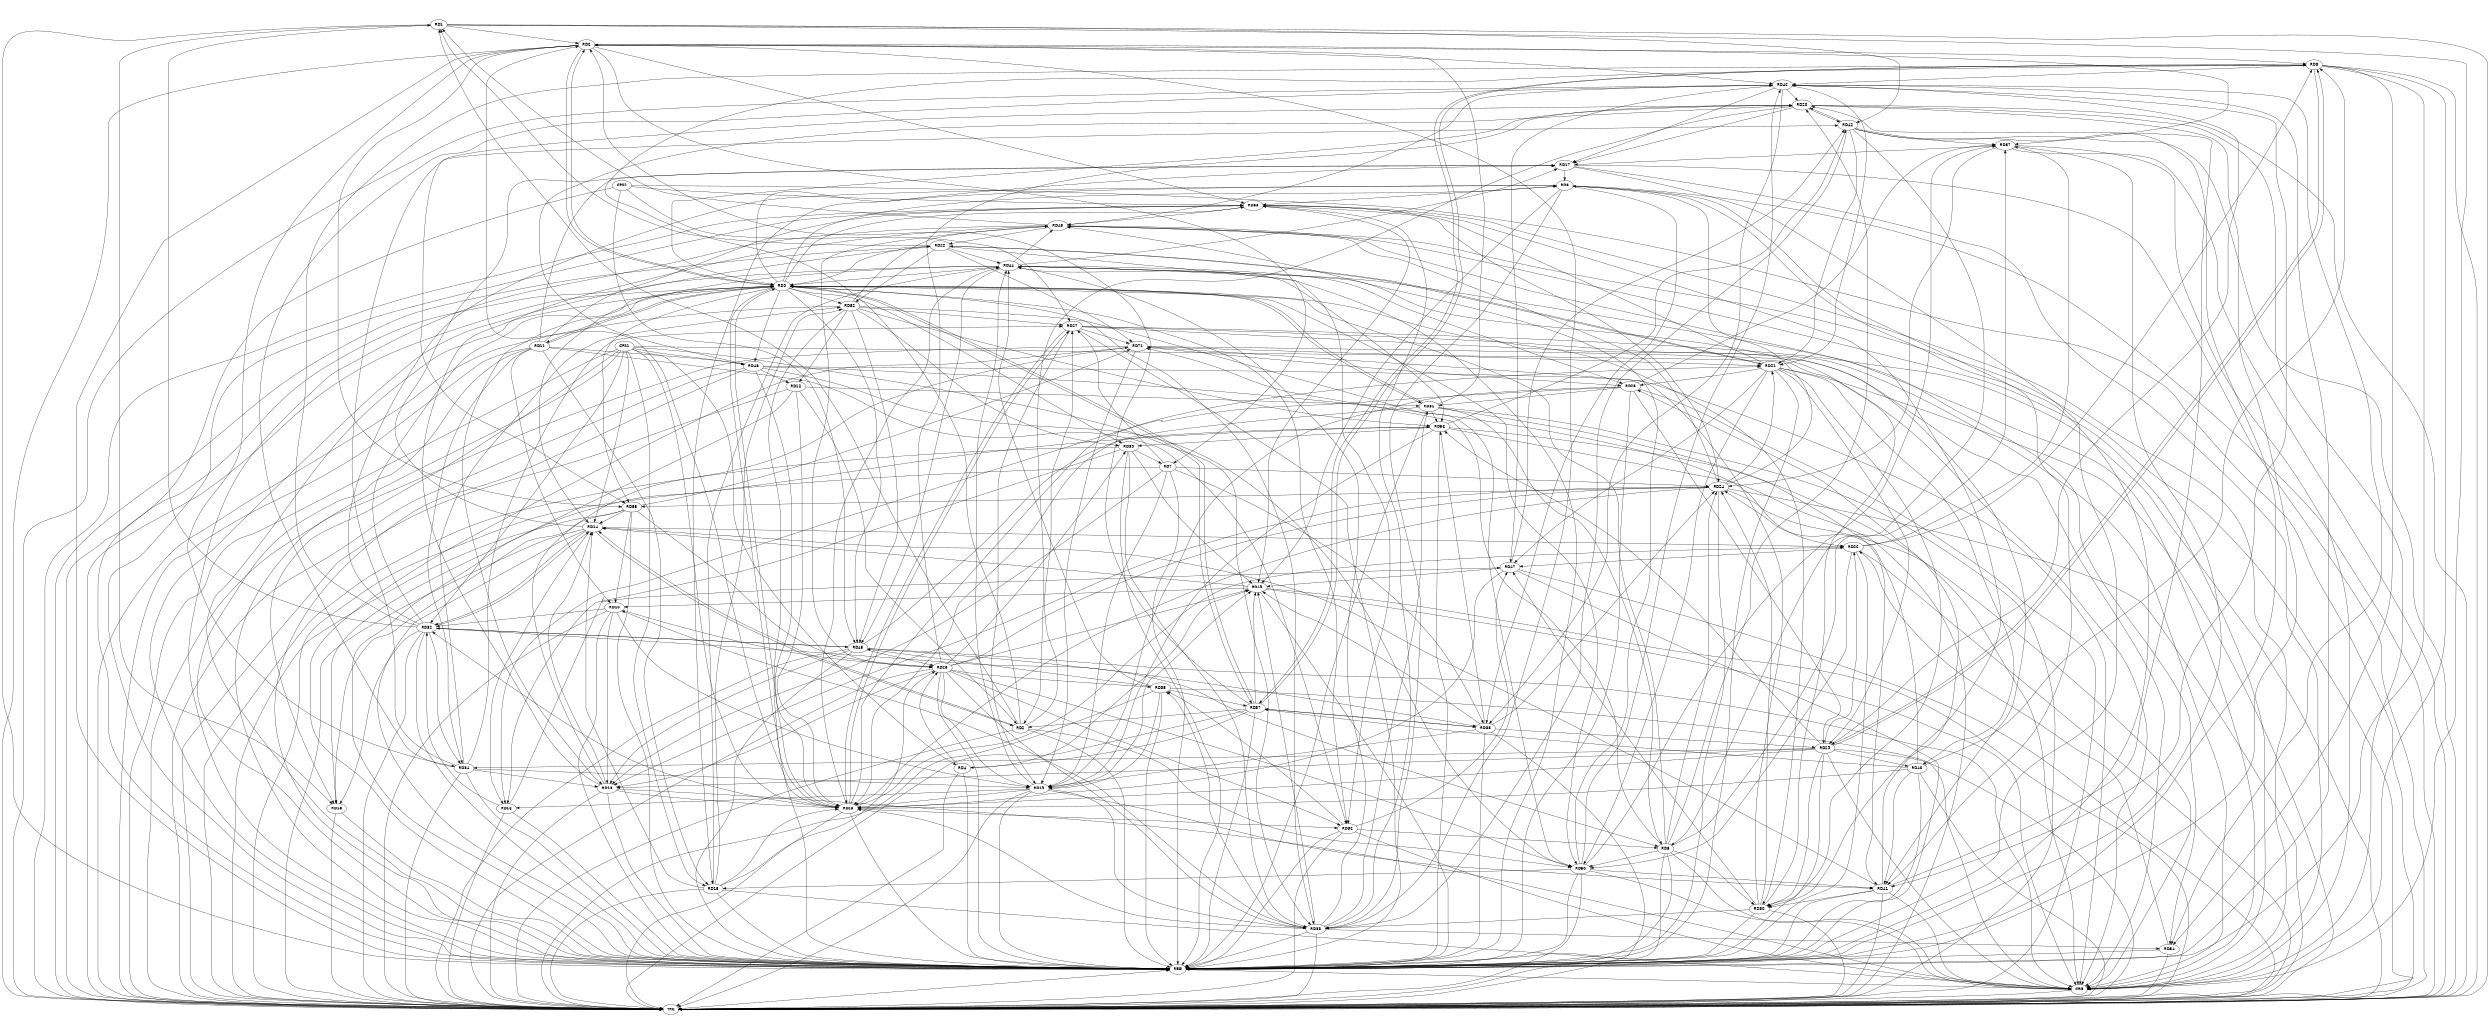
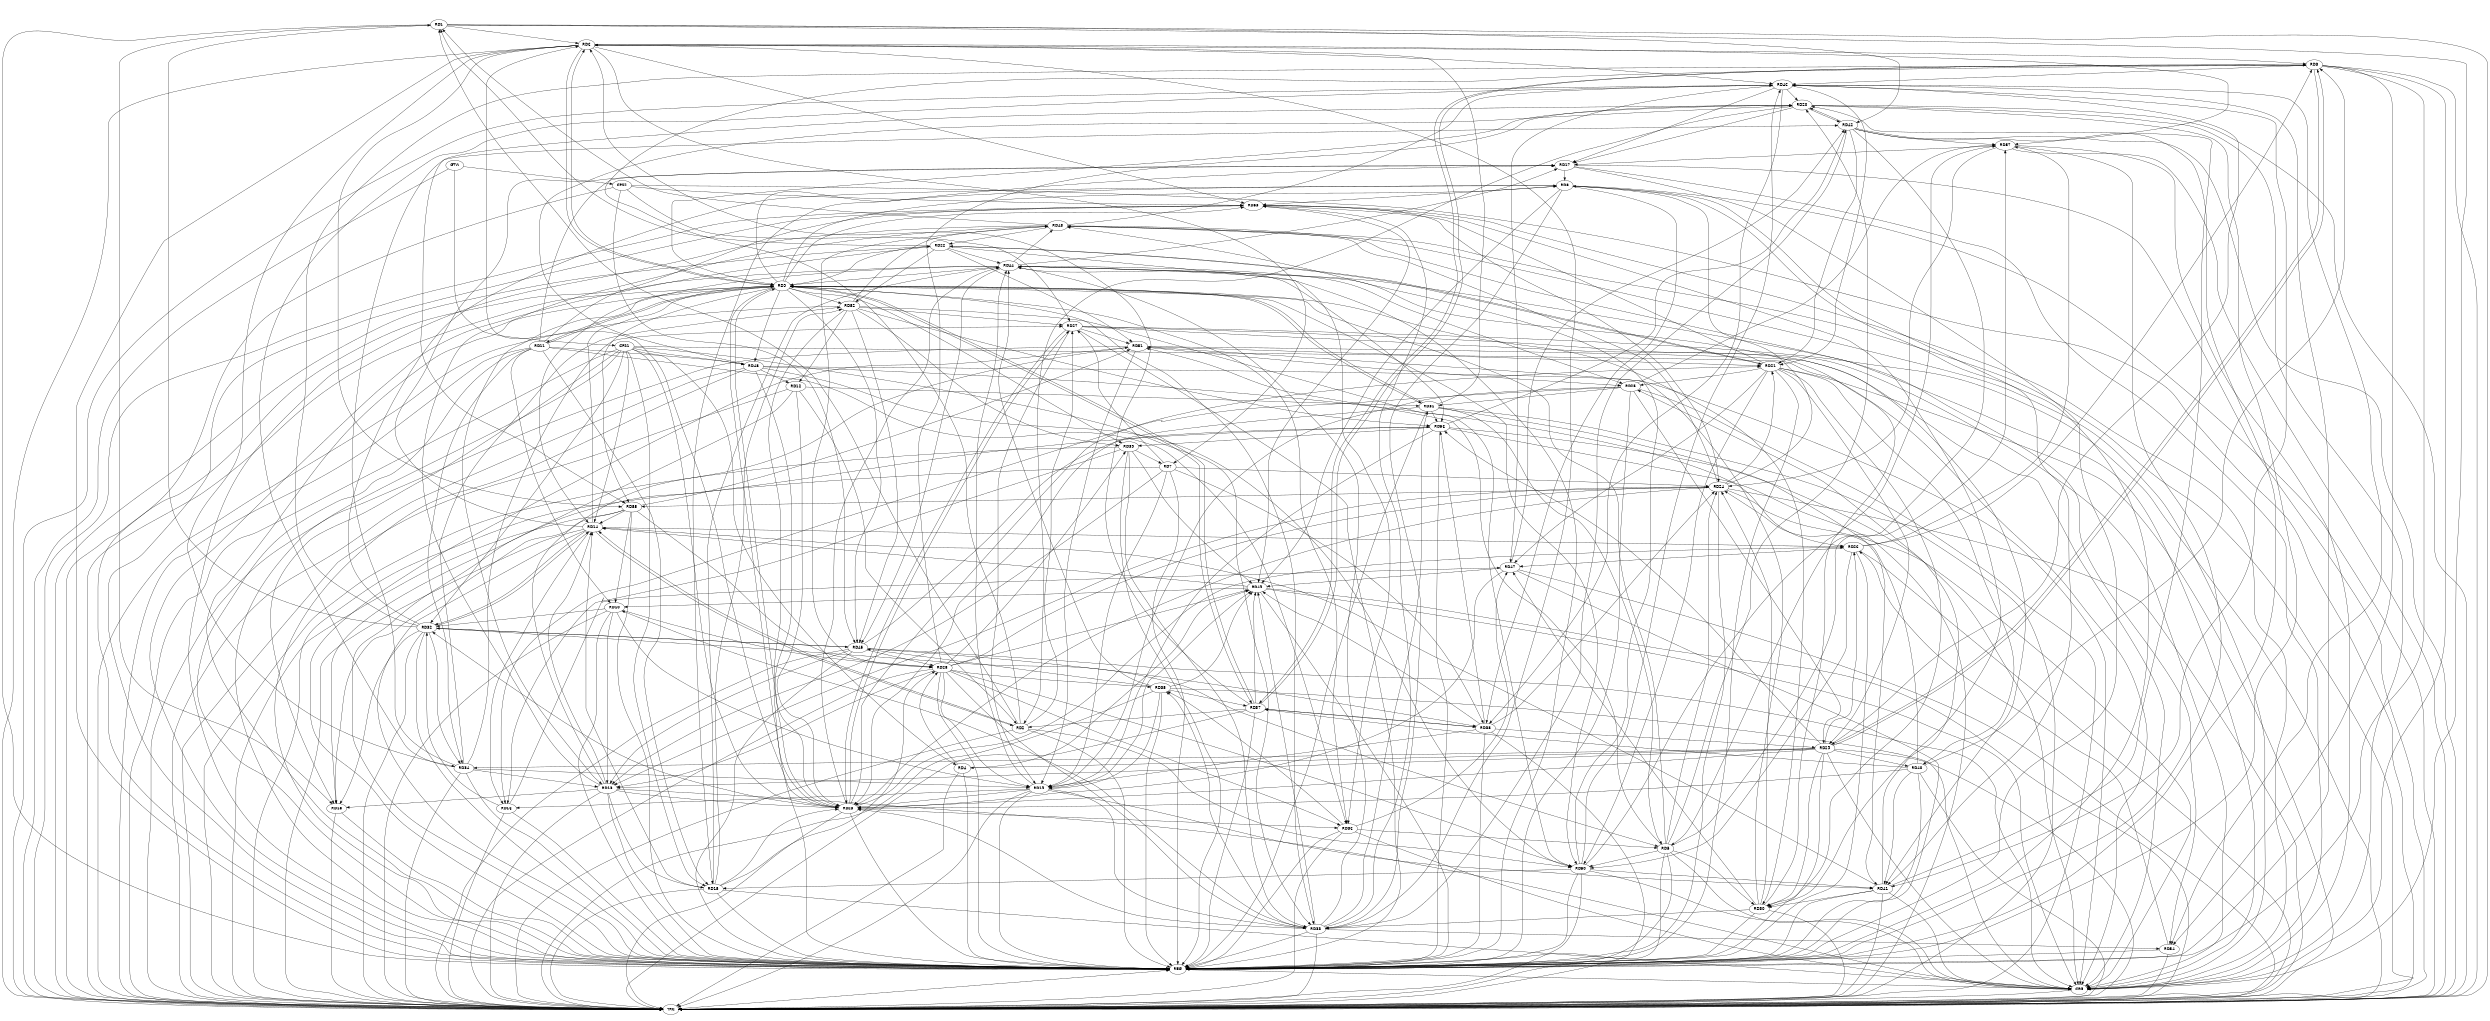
node "GTW": added
edge "RD53" -> "RD43": removed
node "RD71": label "RD71" -> "RD51"
edge "RD32" -> "RD9": now "RD14" -> "RD9"
edge "RD35" -> "RD49": added
edge "RD37" -> "RD4": now "RD29" -> "RD4"
edge "RD13" -> "RD18": added
edge "RD13" -> "RD15": added
